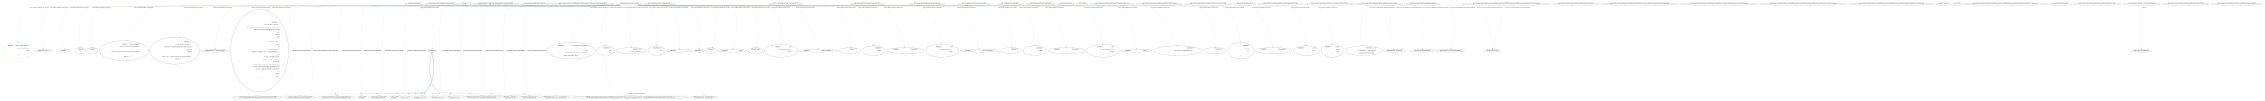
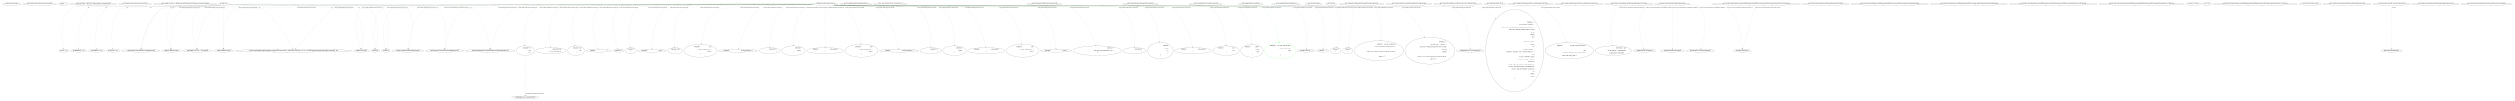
node "Exit Hangfire.DashboardOptions.Collections()": label "Exit Hangfire.DashboardOptions.Collections()" -> "Exit Hangfire.DashboardOptions.DashboardOptions()"
edge "HangFire.Web.Pages.RecurringJobsPage" -> "RecurringJobs": removed, label "HangFire.Web.Pages.RecurringJobsPage"
